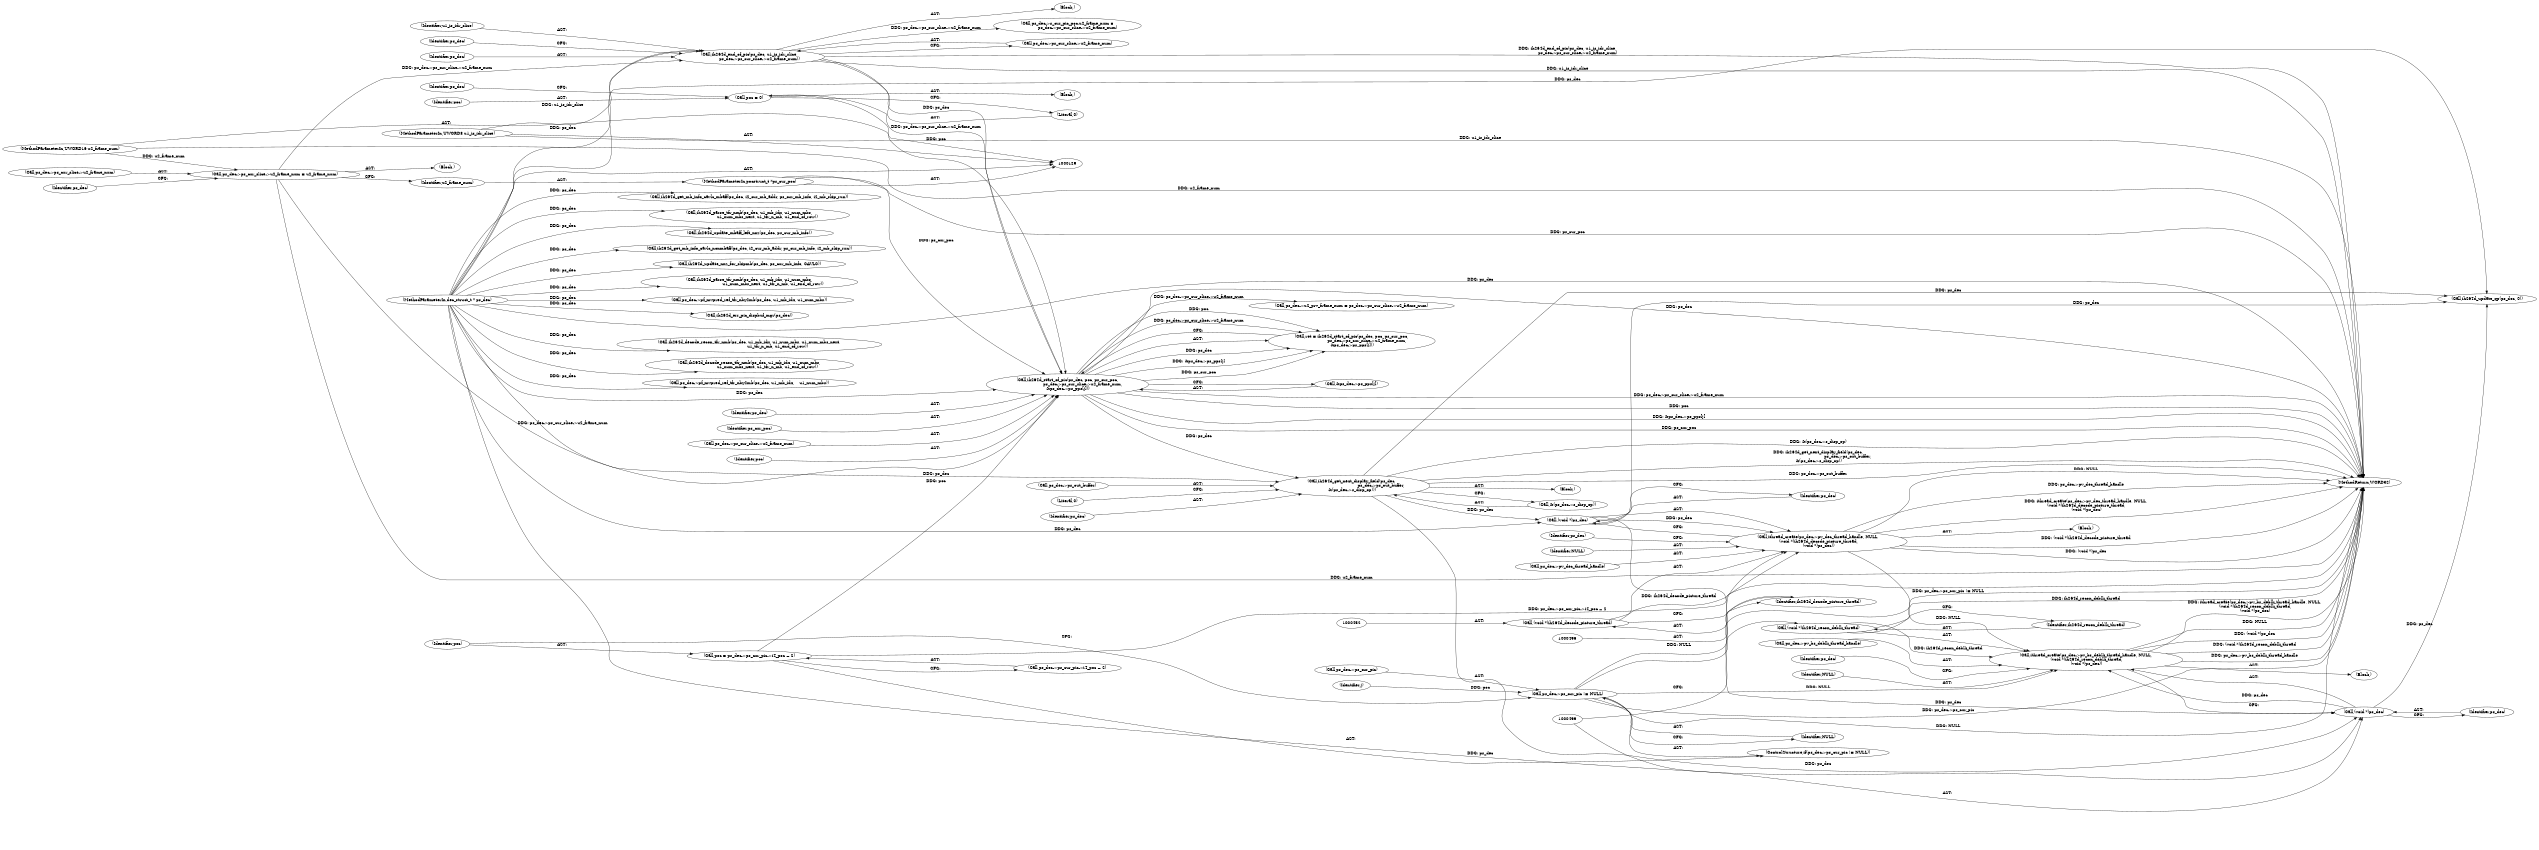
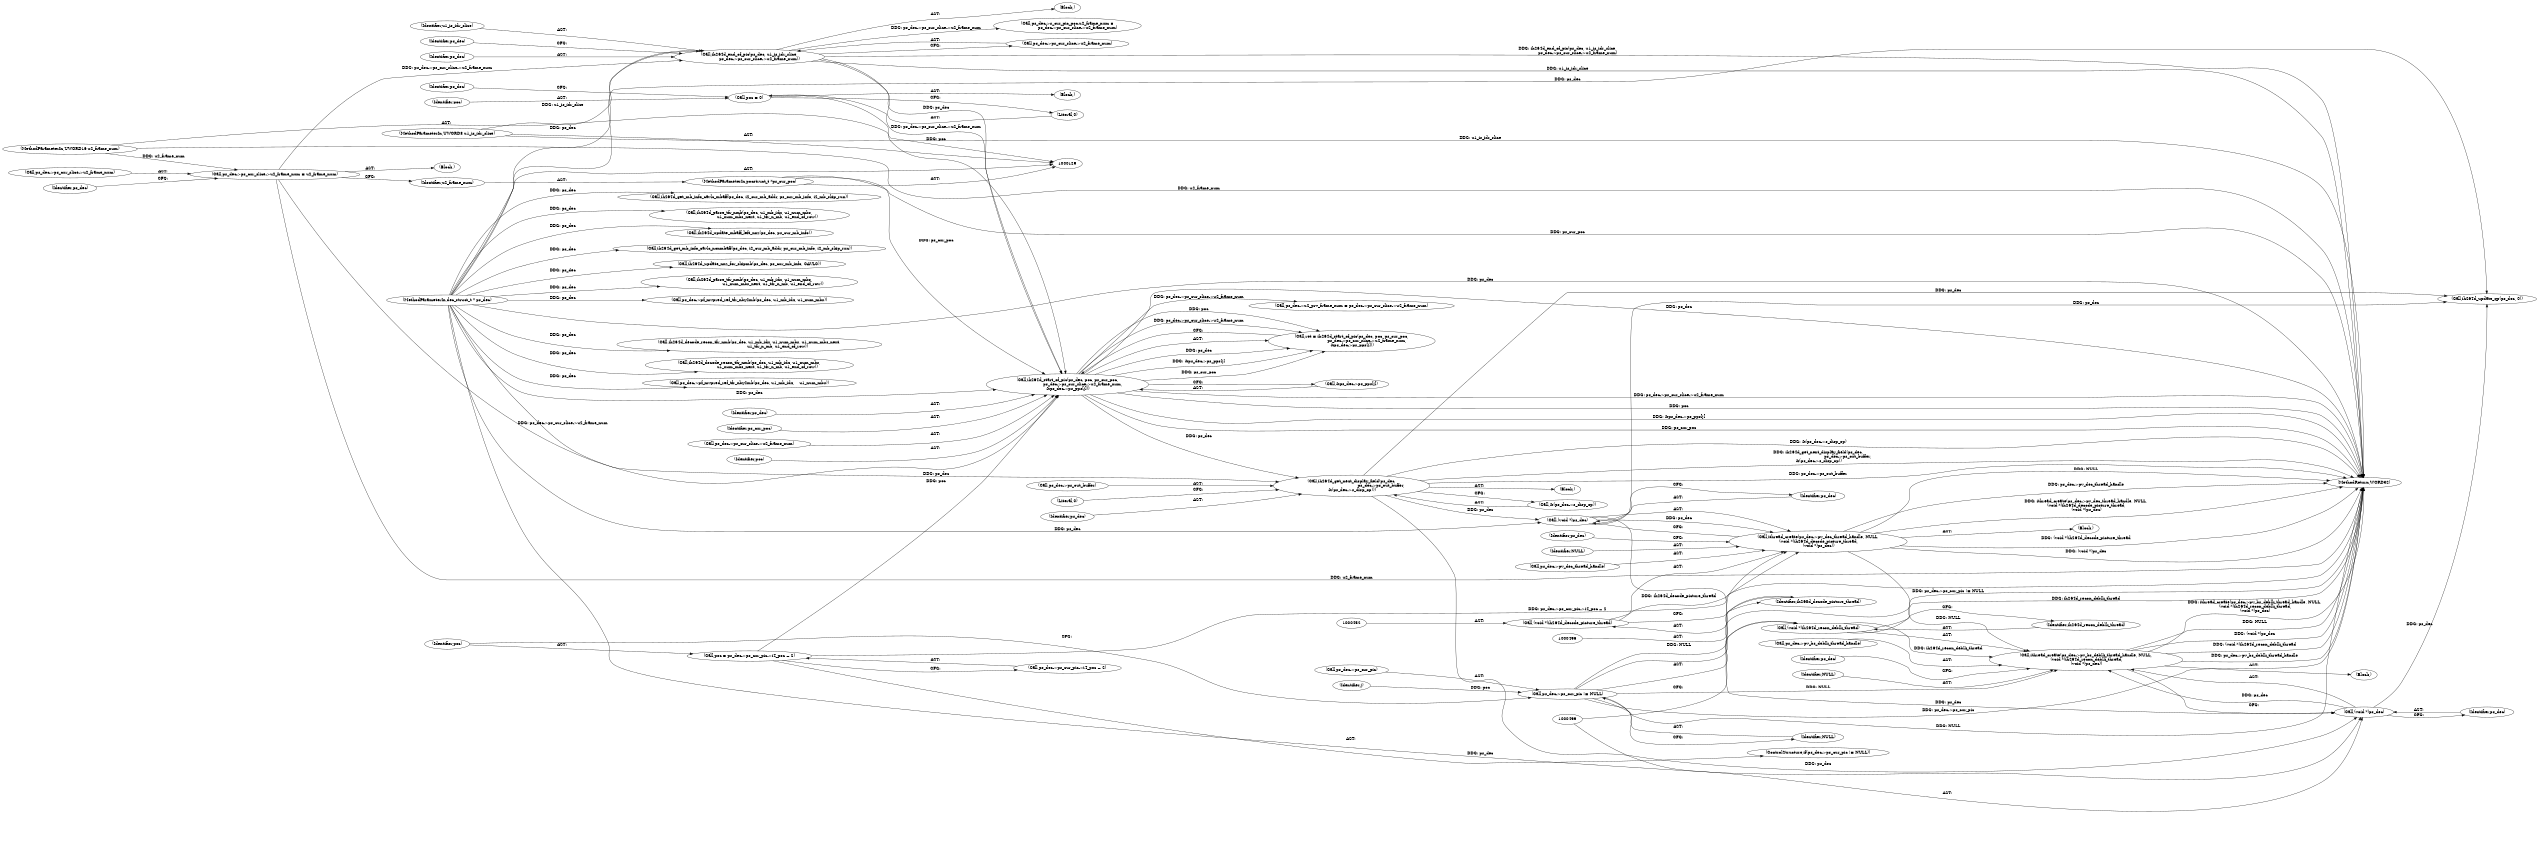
node "(Call,ih264d_err_pic_dispbuf_mgr(ps_dec))": removed
node "(Identifier,ih264d_decode_picture_thread)": label "(Identifier,ih264d_decode_picture_thread)" -> "(Identifier,ih268d_decode_picture_thread)"
edge "(Call,ps_dec->ps_cur_pic != NULL)" -> "(ControlStructure,if(ps_dec->ps_cur_pic != NULL))": now "(Call,ps_dec->ps_cur_pic != NULL)" -> "(Call,(void *)ih264d_recon_deblk_thread)"
